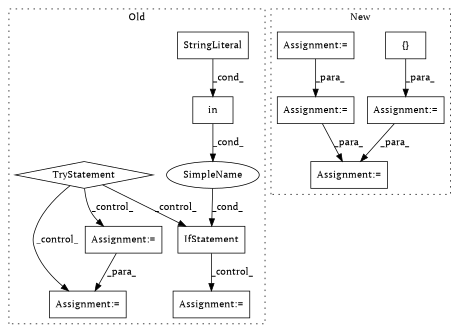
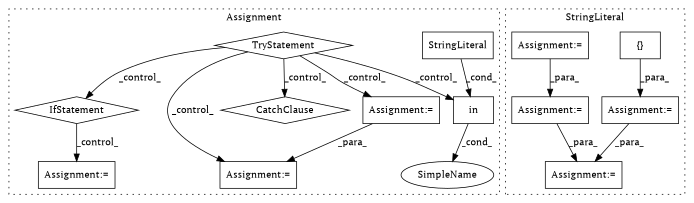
cluster "Old": label "Old" -> "Assignment"
cluster "New": label "New" -> "StringLiteral"
edge "TryStatement" -> "in": added, label "_control_"
node "CatchClause": added
edge "SimpleName" -> "IfStatement": removed, label "_cond_"
node "IfStatement": shape box -> diamond
